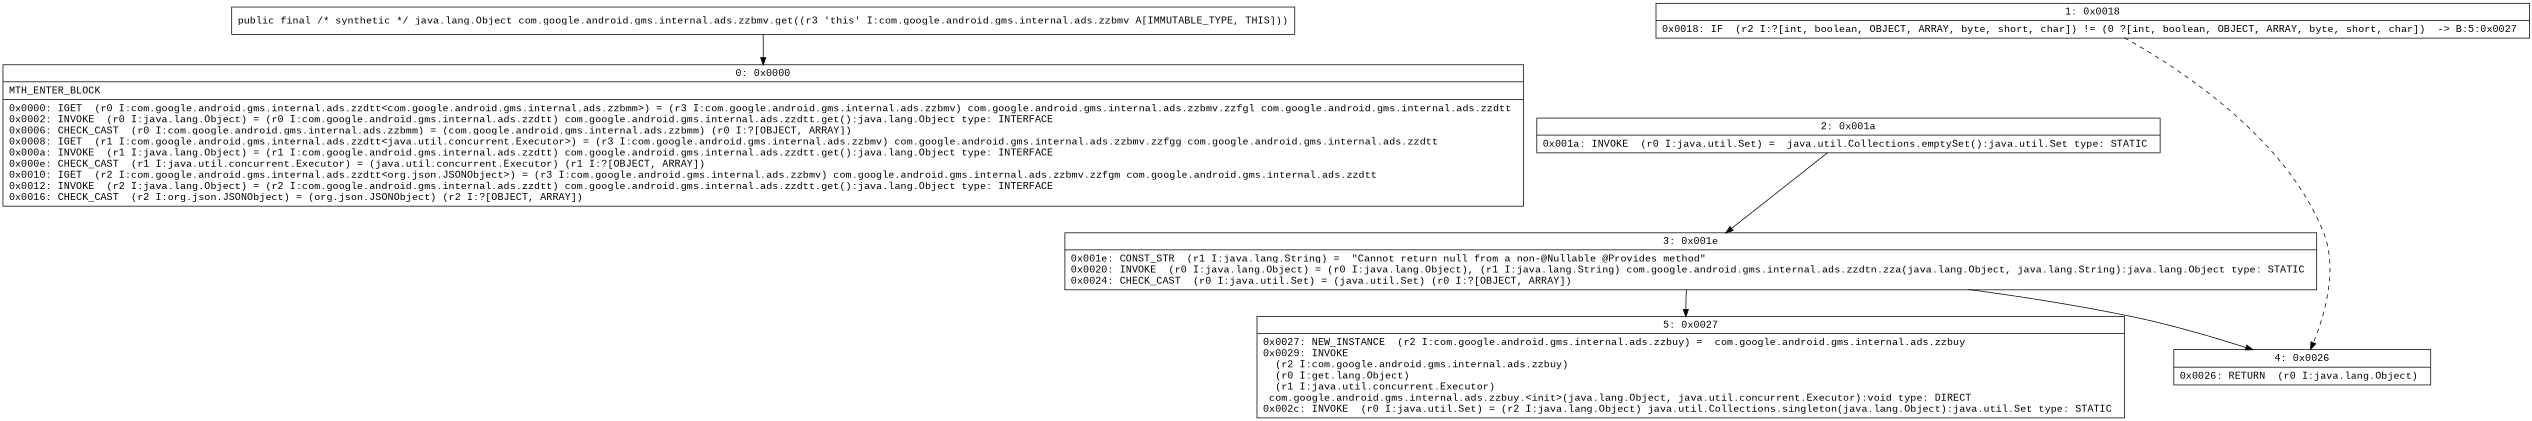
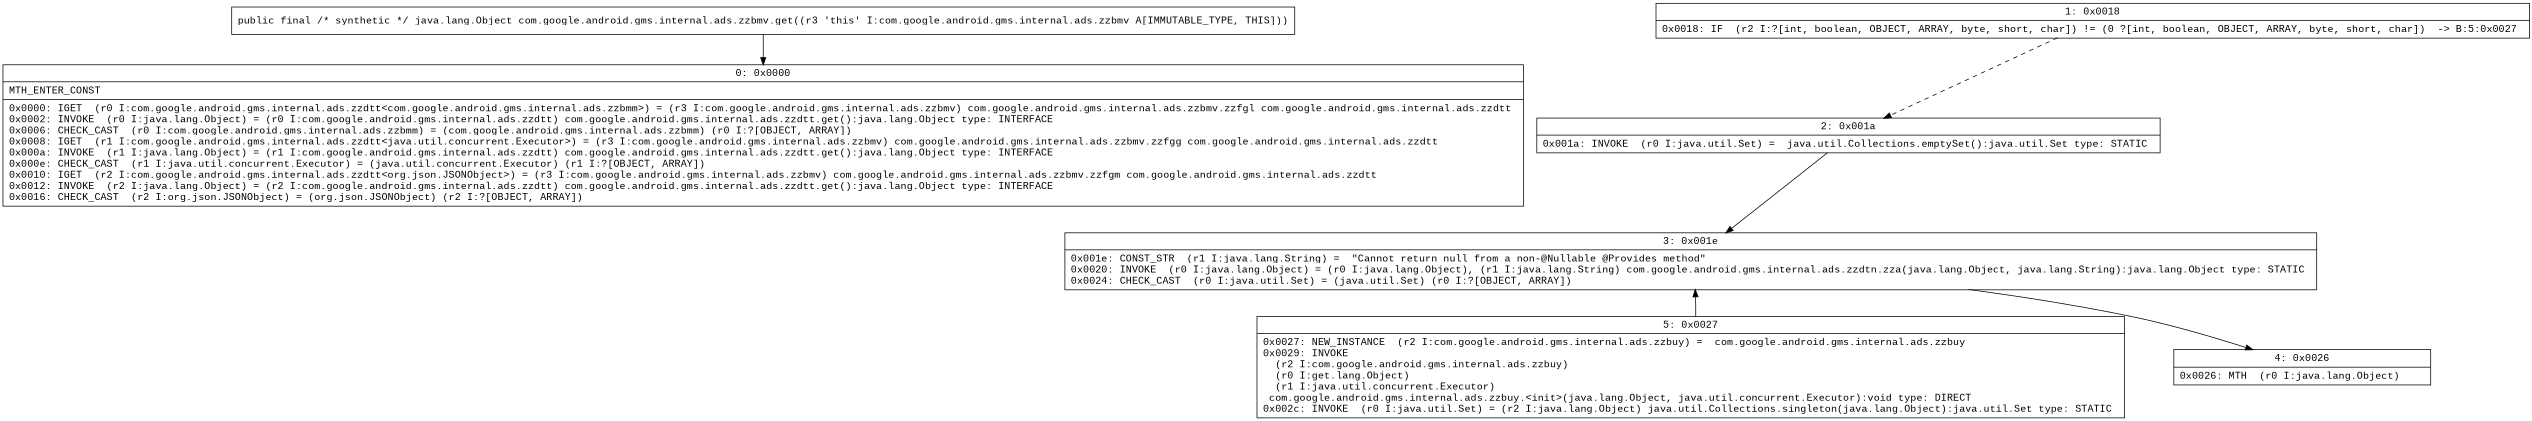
node "0: 0x0000": text "MTH_ENTER_BLOCK" -> "MTH_ENTER_CONST"
edge "1: 0x0018" -> "4: 0x0026": now "1: 0x0018" -> "2: 0x001a"
edge "3: 0x001e" -> "5: 0x0027": reversed
node "4: 0x0026": text "0x0026: RETURN  (r0 I:java.lang.Object)" -> "0x0026: MTH  (r0 I:java.lang.Object)"
